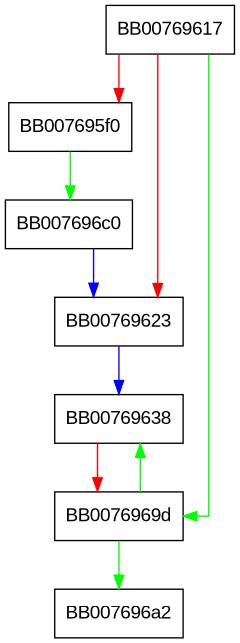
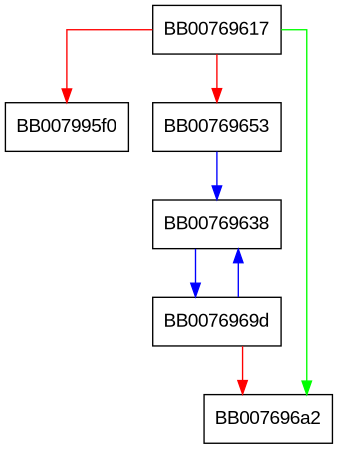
node "BB007695f0": label "BB007695f0" -> "BB007995f0"
node "BB007696c0": removed
edge "BB00769617" -> "BB0076969d": now "BB00769617" -> "BB007696a2"
node "BB00769623": label "BB00769623" -> "BB00769653"
edge "BB00769638" -> "BB0076969d": color red -> blue
edge "BB0076969d" -> "BB00769638": color green -> blue
edge "BB0076969d" -> "BB007696a2": color green -> red
